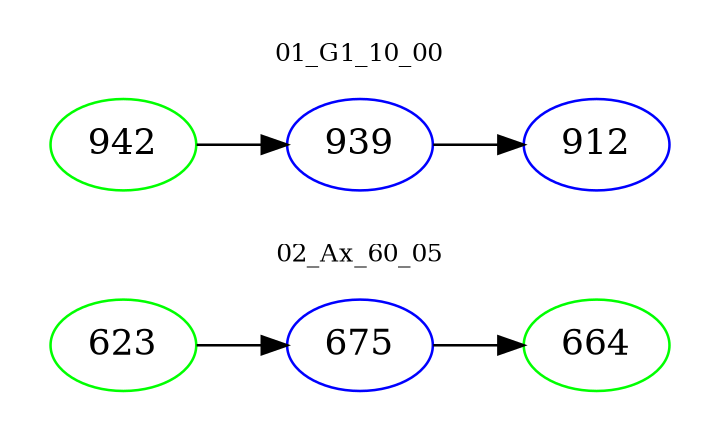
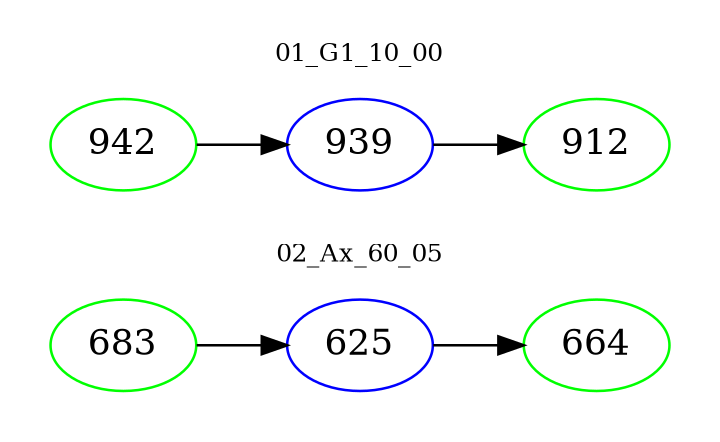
node "912": color blue -> green
node "623": label "623" -> "683"
node "675": label "675" -> "625"
